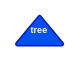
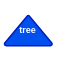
node "tree": moved (39, 30) -> (28, 30)
